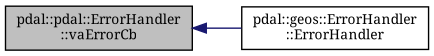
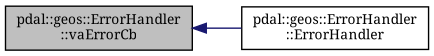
node "pdal::pdal::ErrorHandler ::vaErrorCb": label "pdal::pdal::ErrorHandler ::vaErrorCb" -> "pdal::geos::ErrorHandler ::vaErrorCb"
